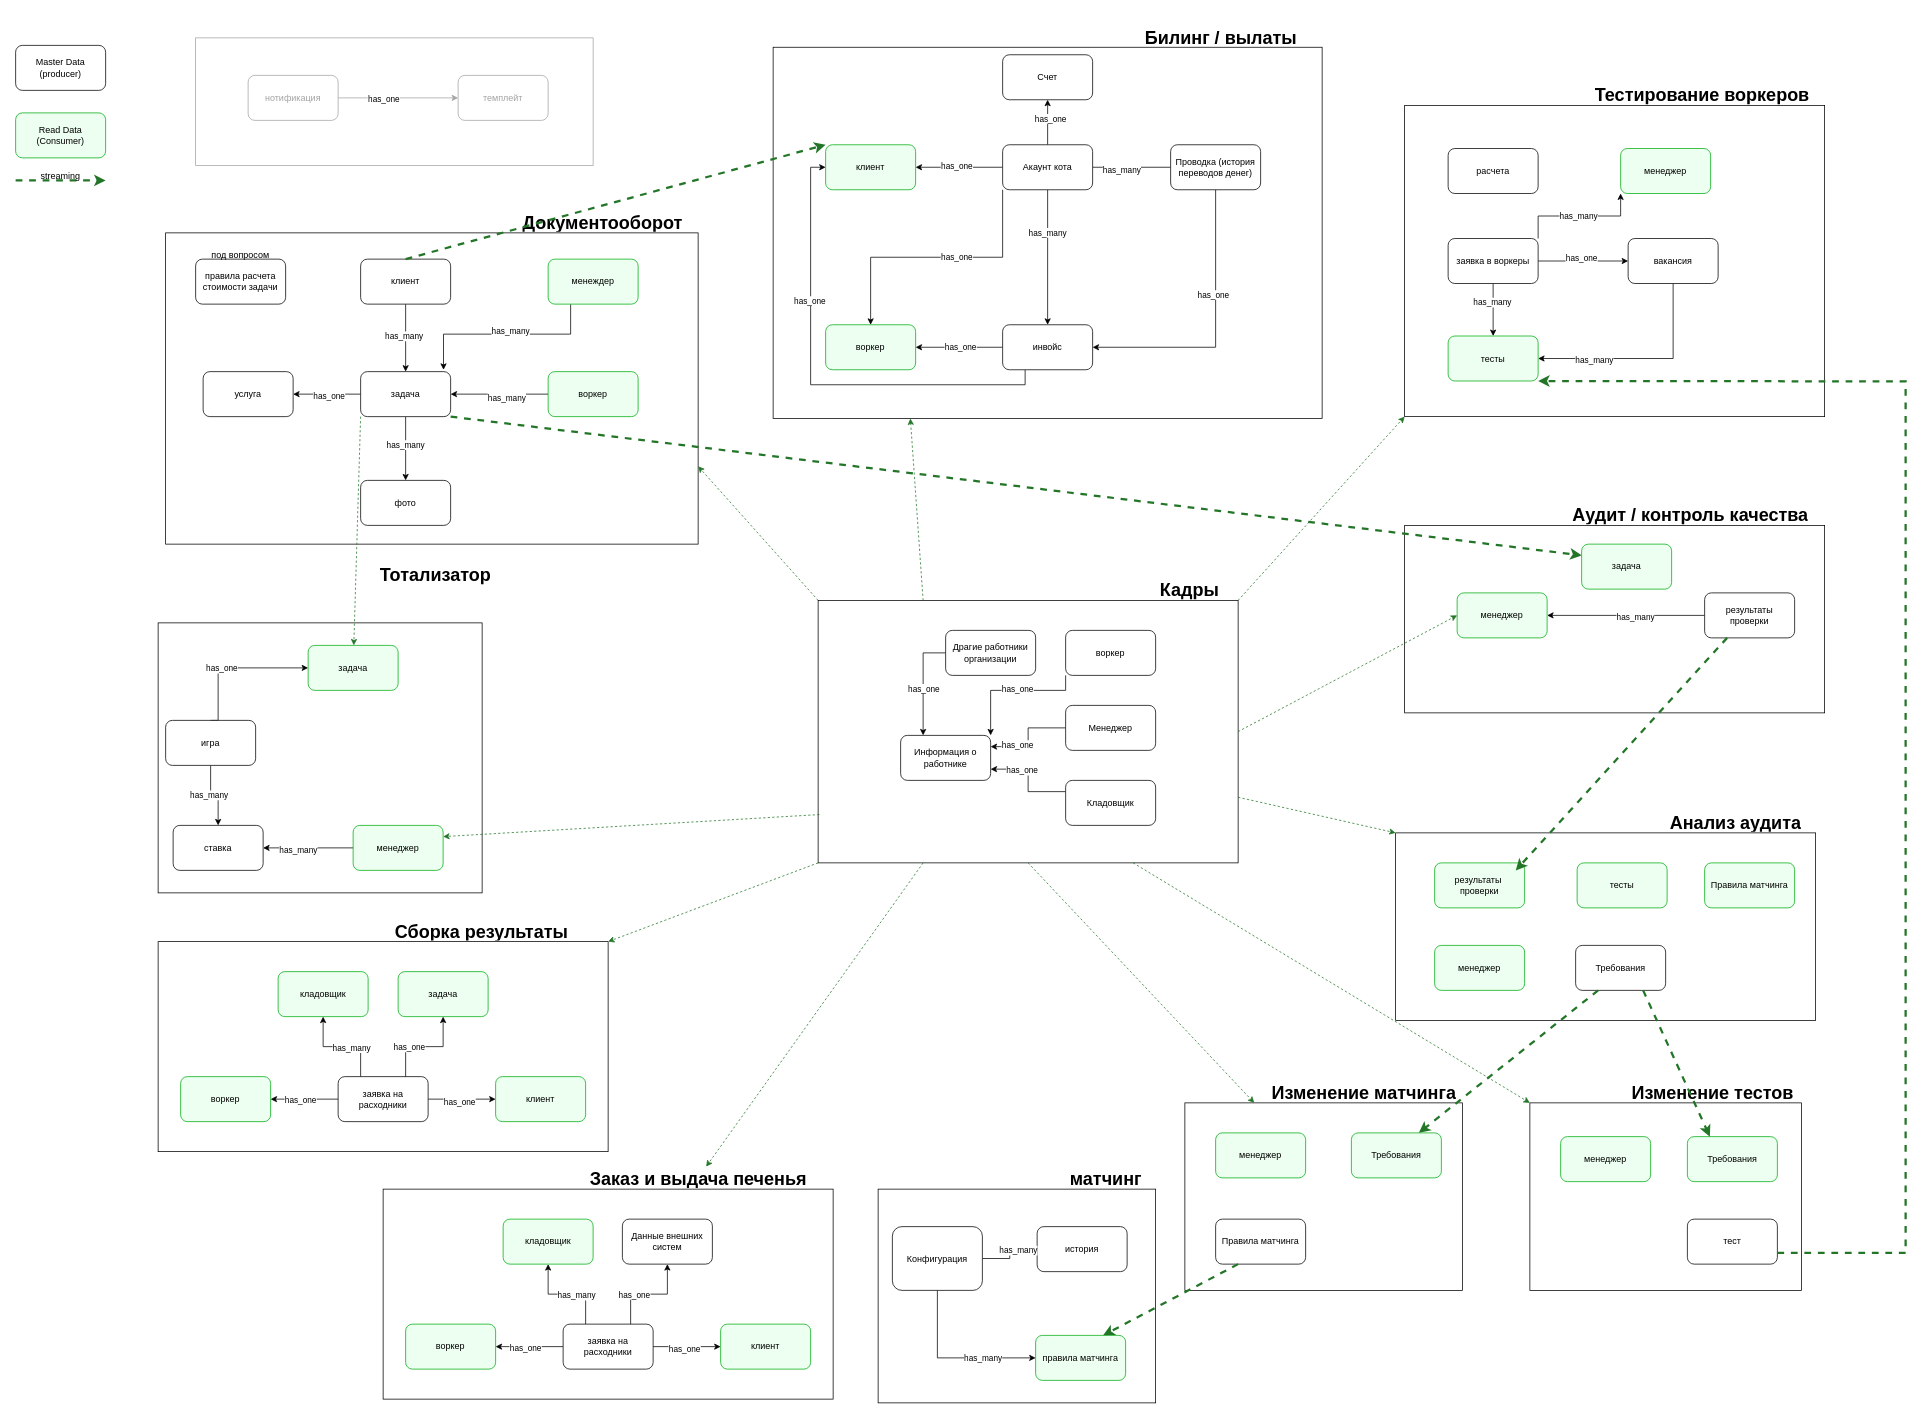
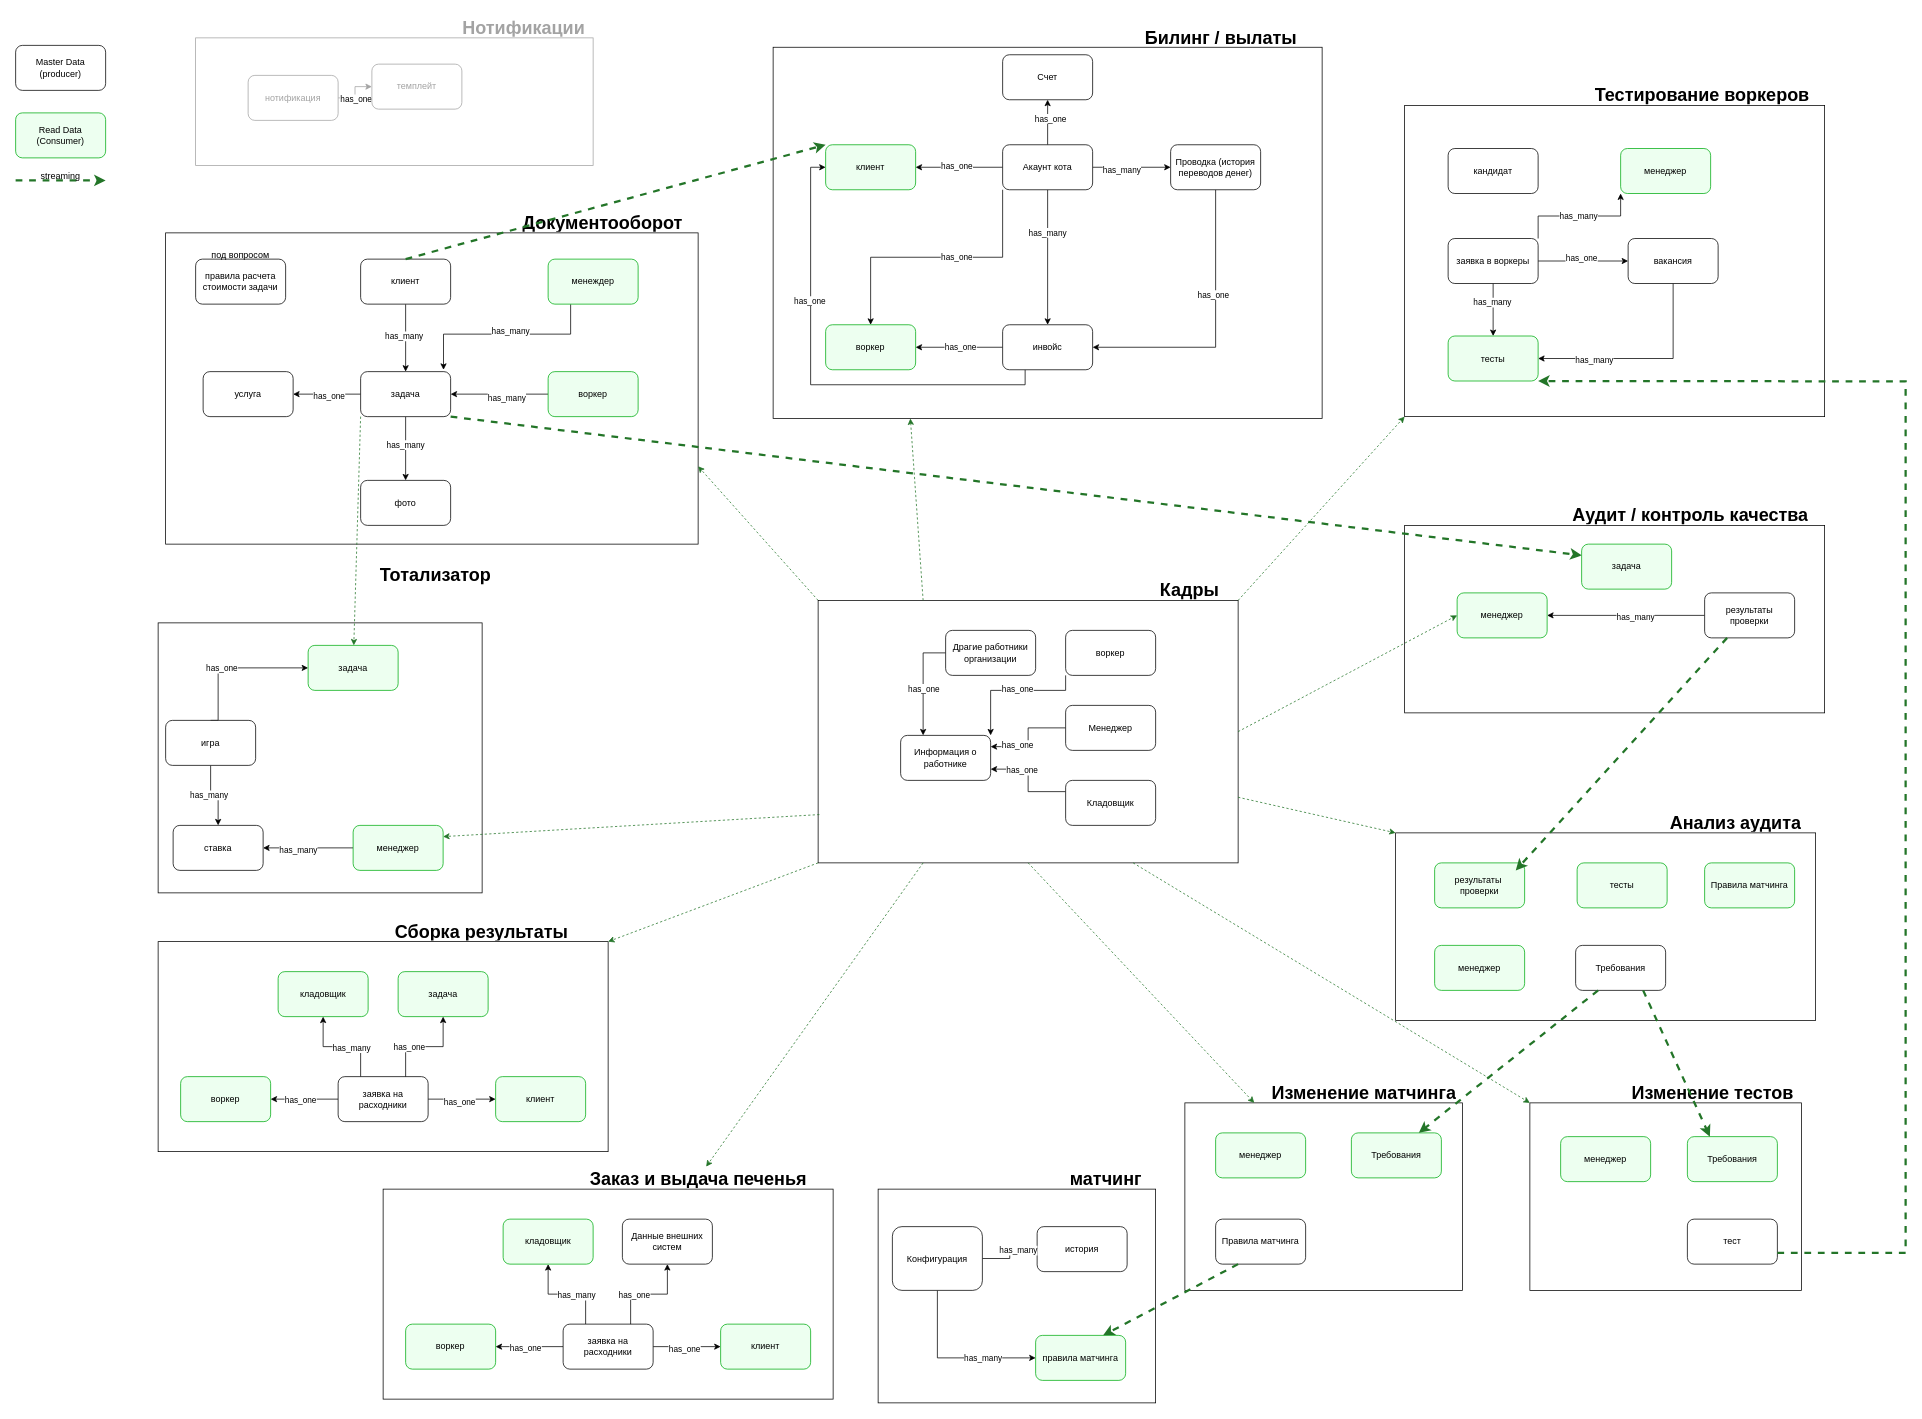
node "Нотификации": added
node "темплейт": moved (503, 98) -> (417, 87)
edge "Акаунт кота" -- "Проводка (история переводов денег)": arrowhead none -> classic
node "расчета": label "расчета" -> "кандидат"
